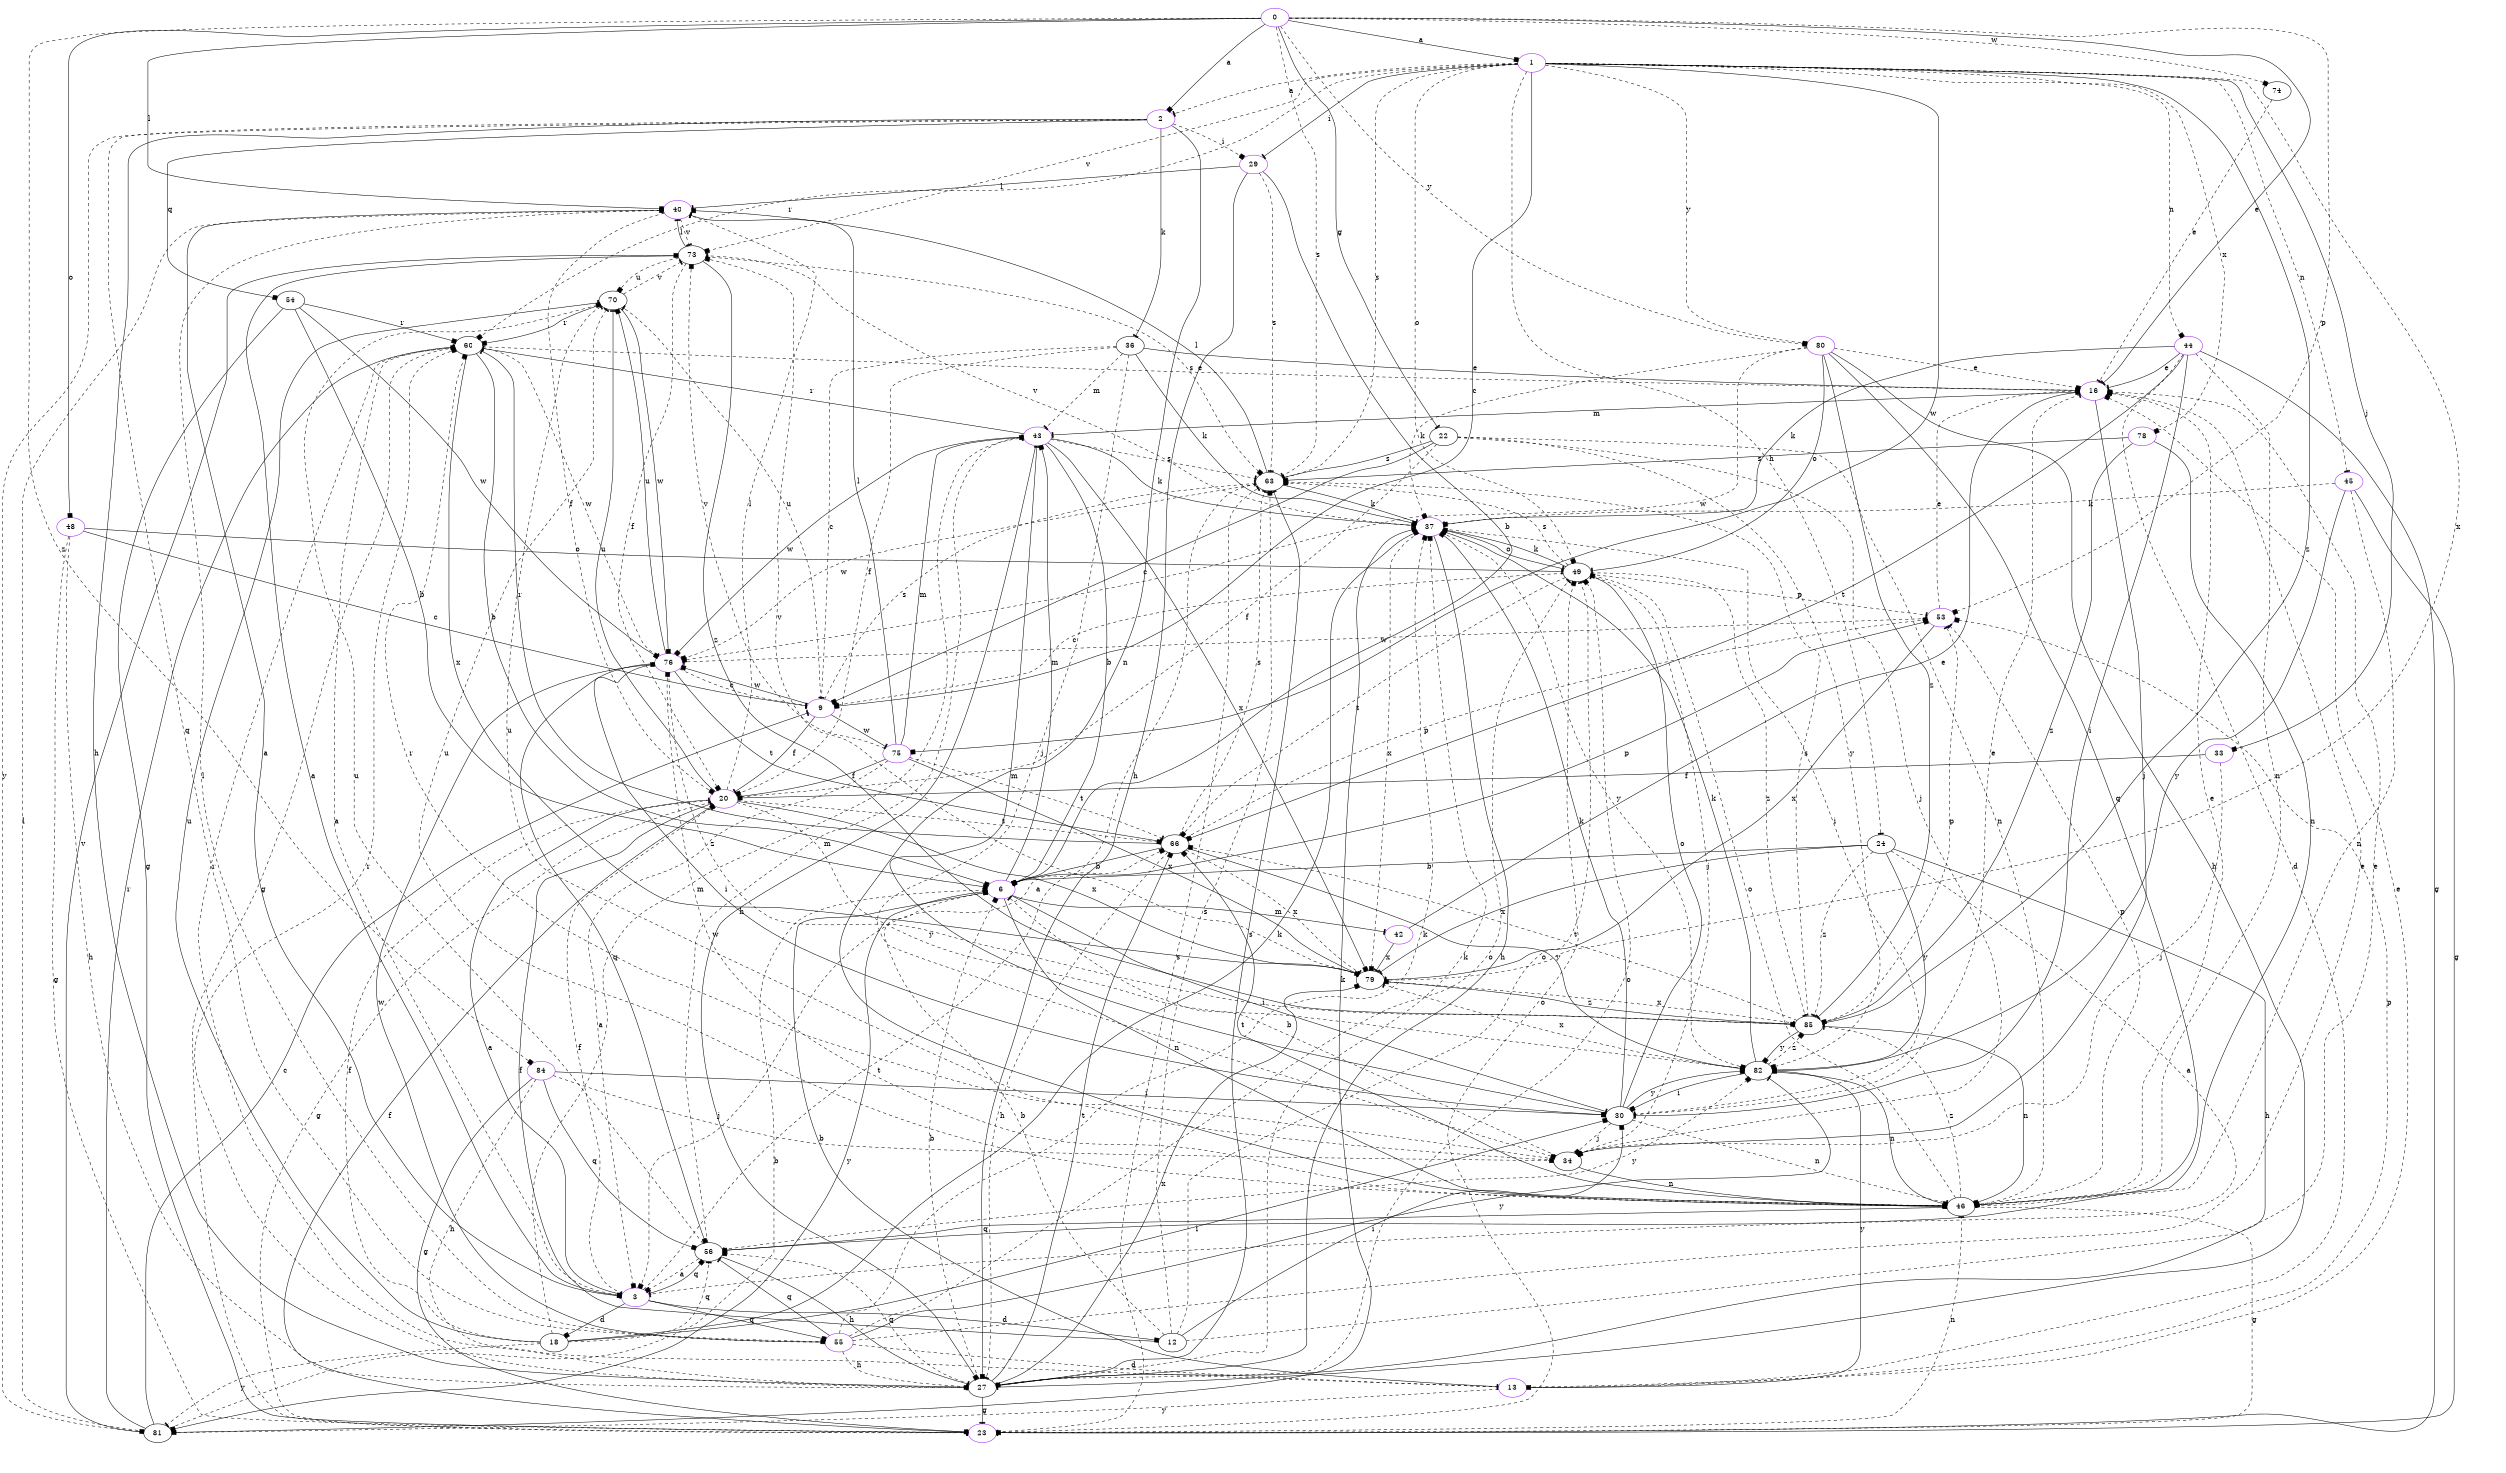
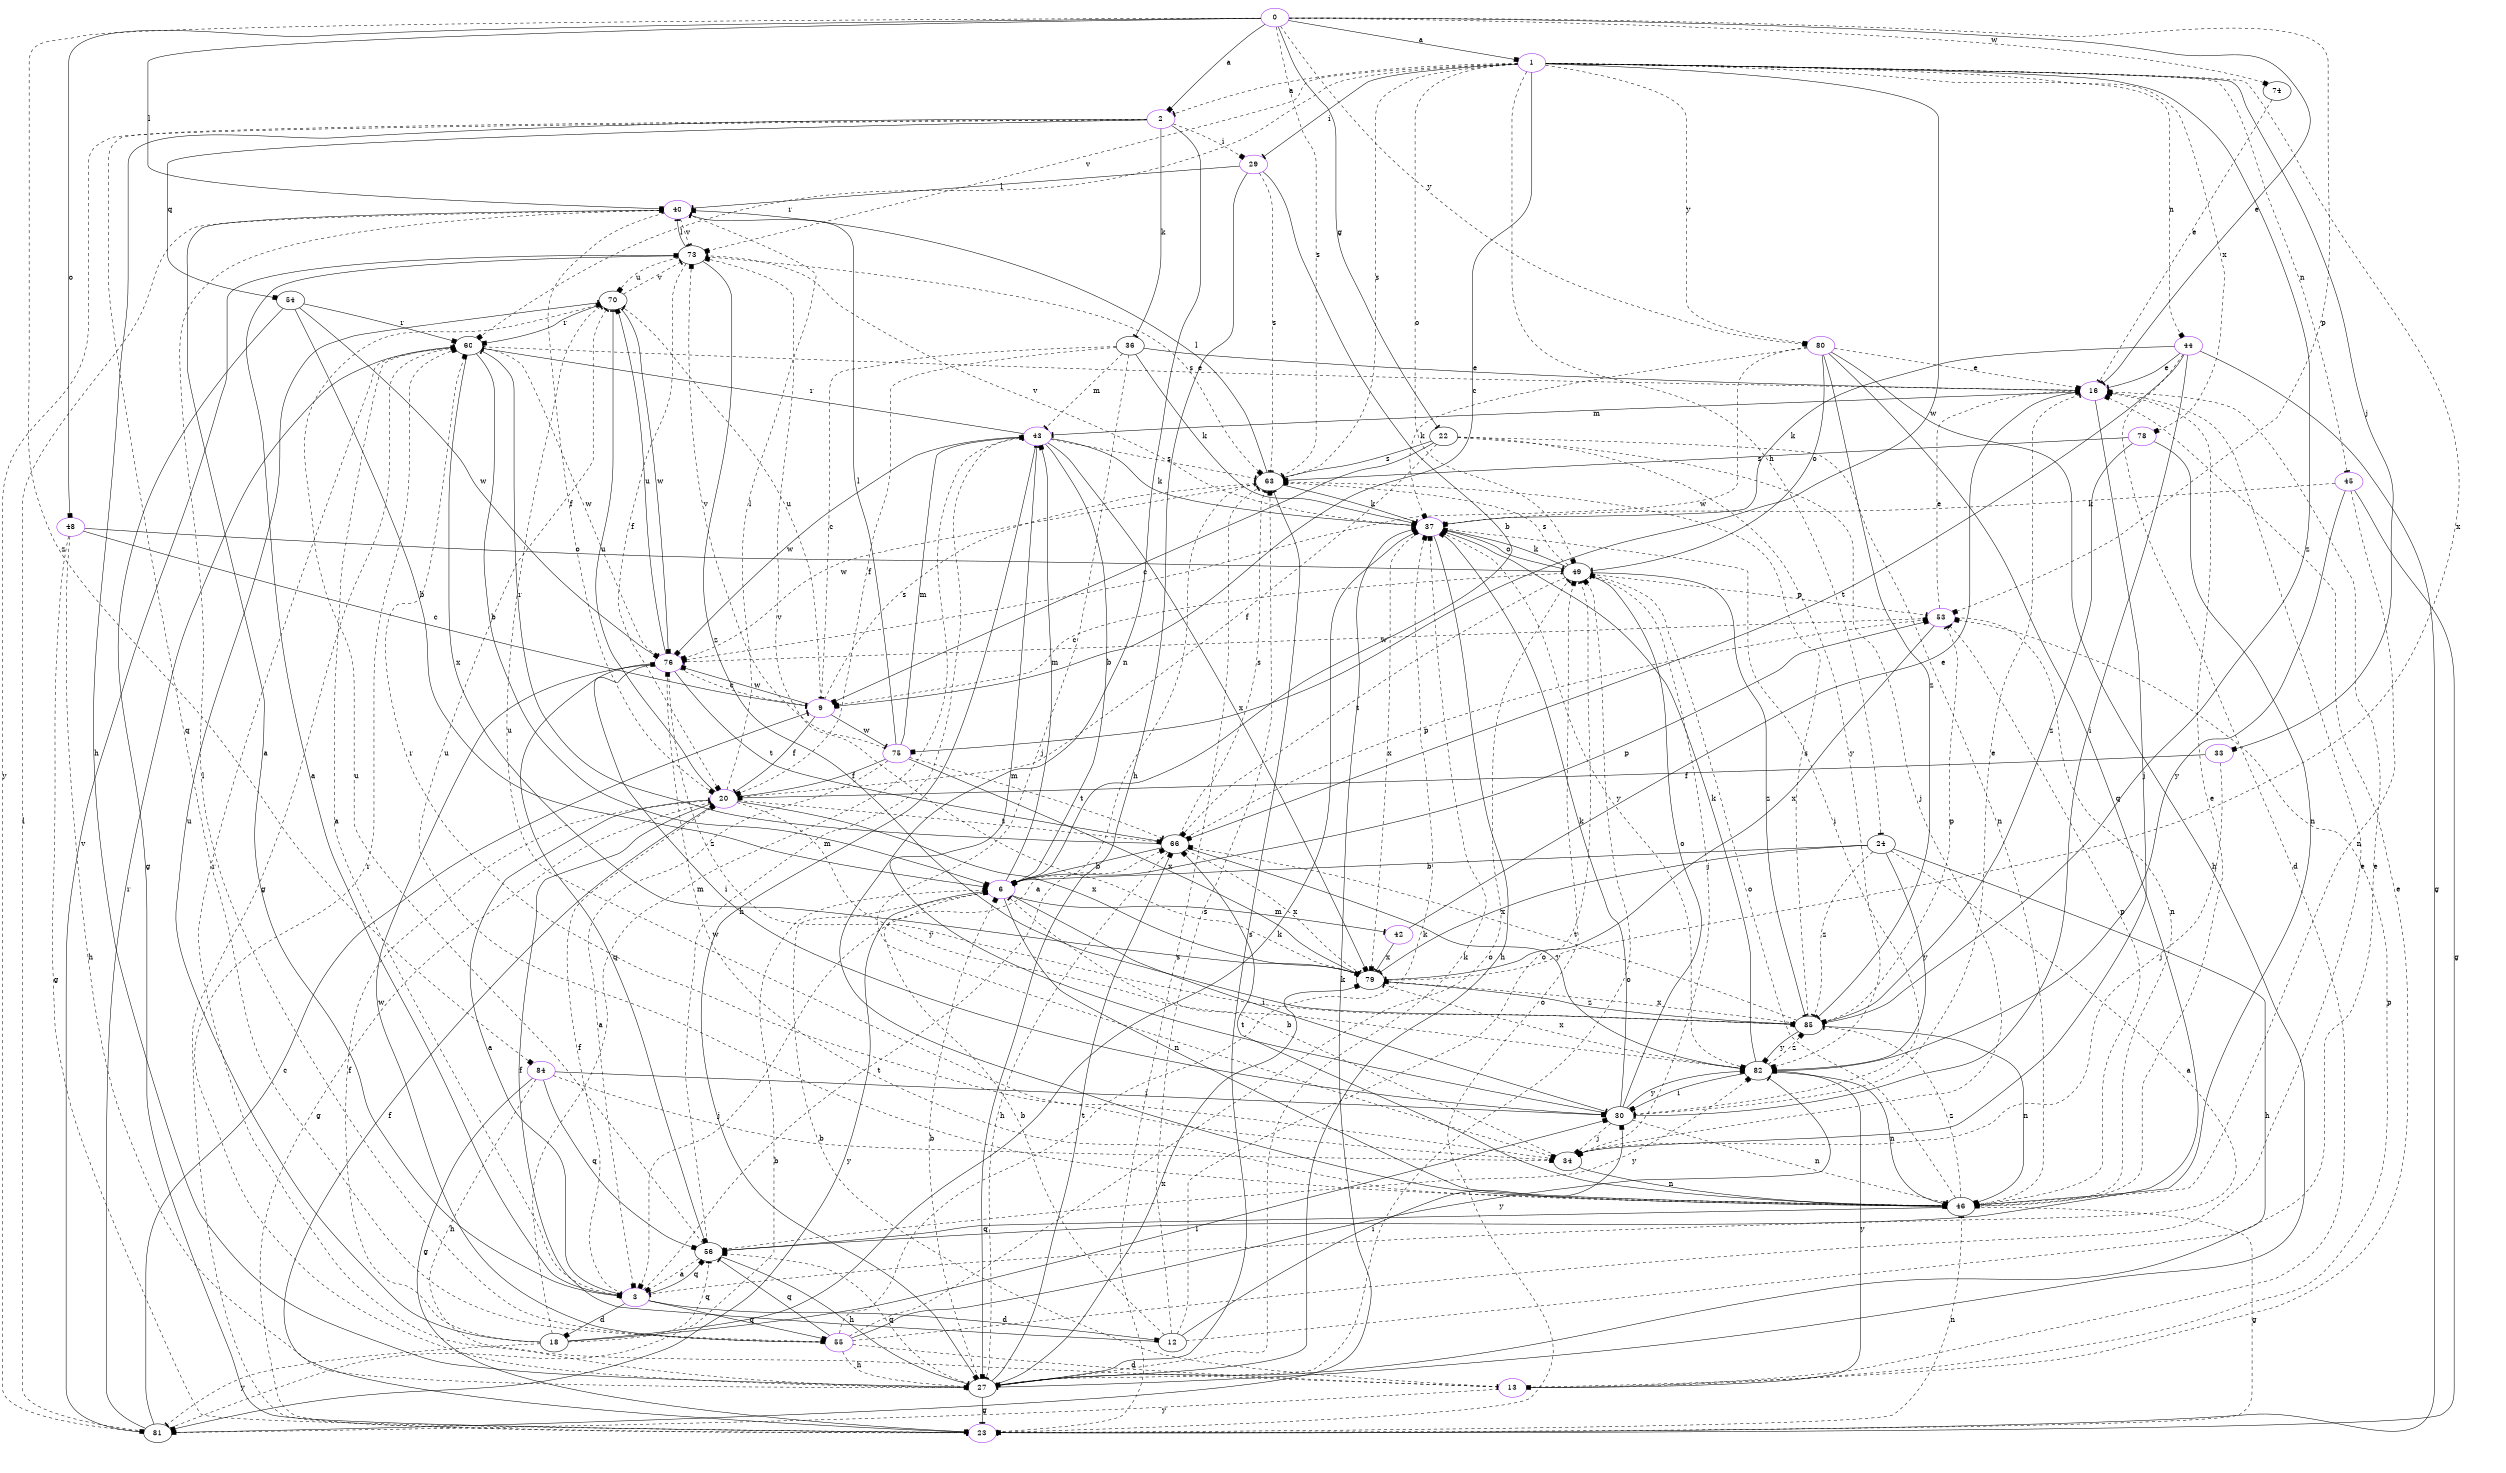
edge "49" -> "85": style dashed -> solid
edge "44" -> "46": now "53" -> "46"
edge "13" -> "6": style solid -> dashed
